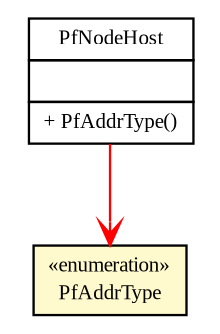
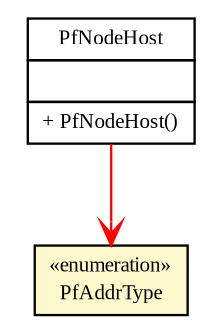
node "PfNodeHost": text "+ PfAddrType()" -> "+ PfNodeHost()"
